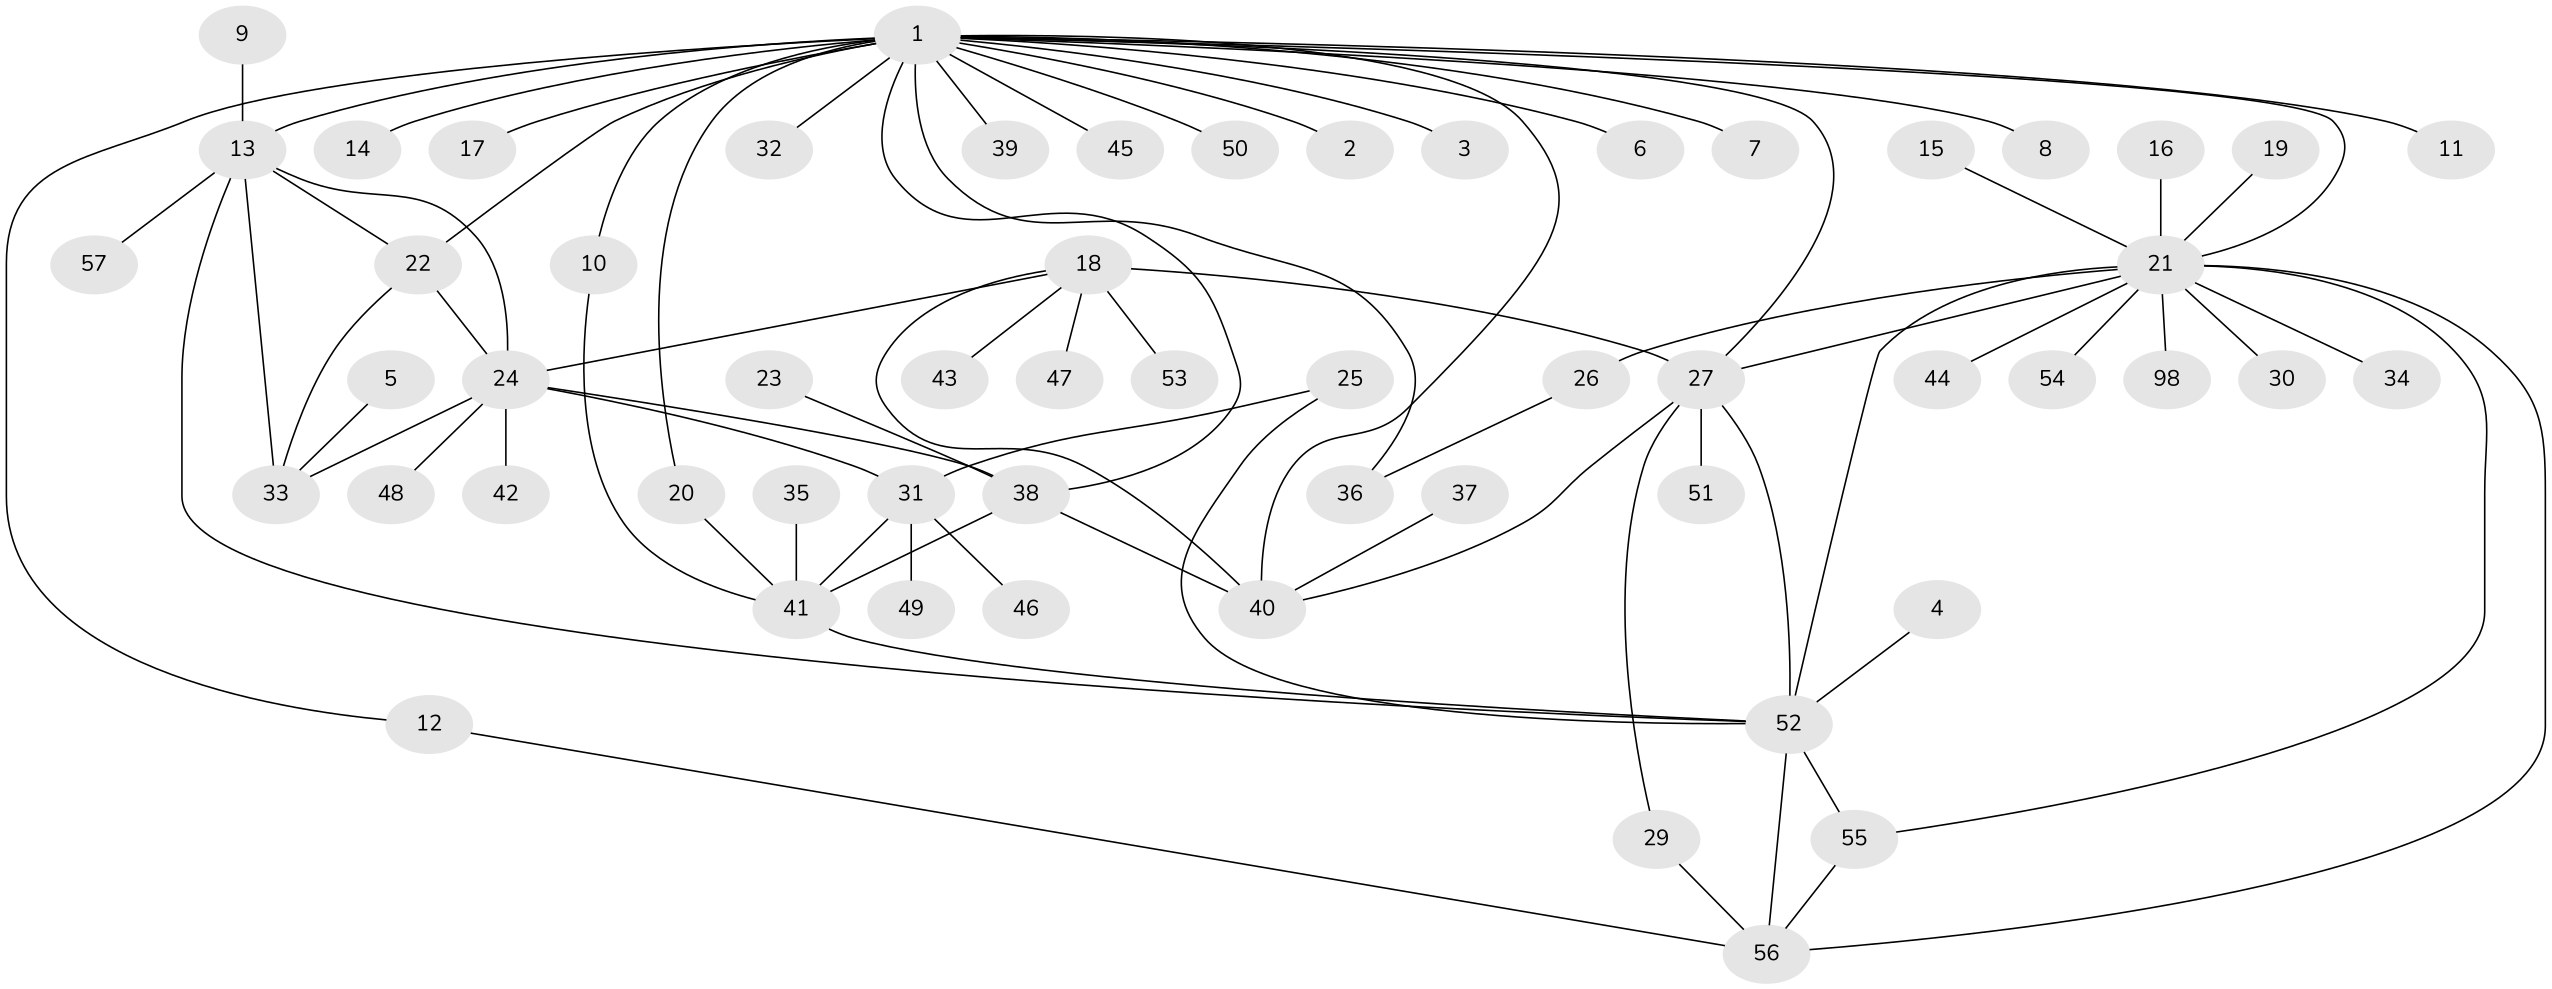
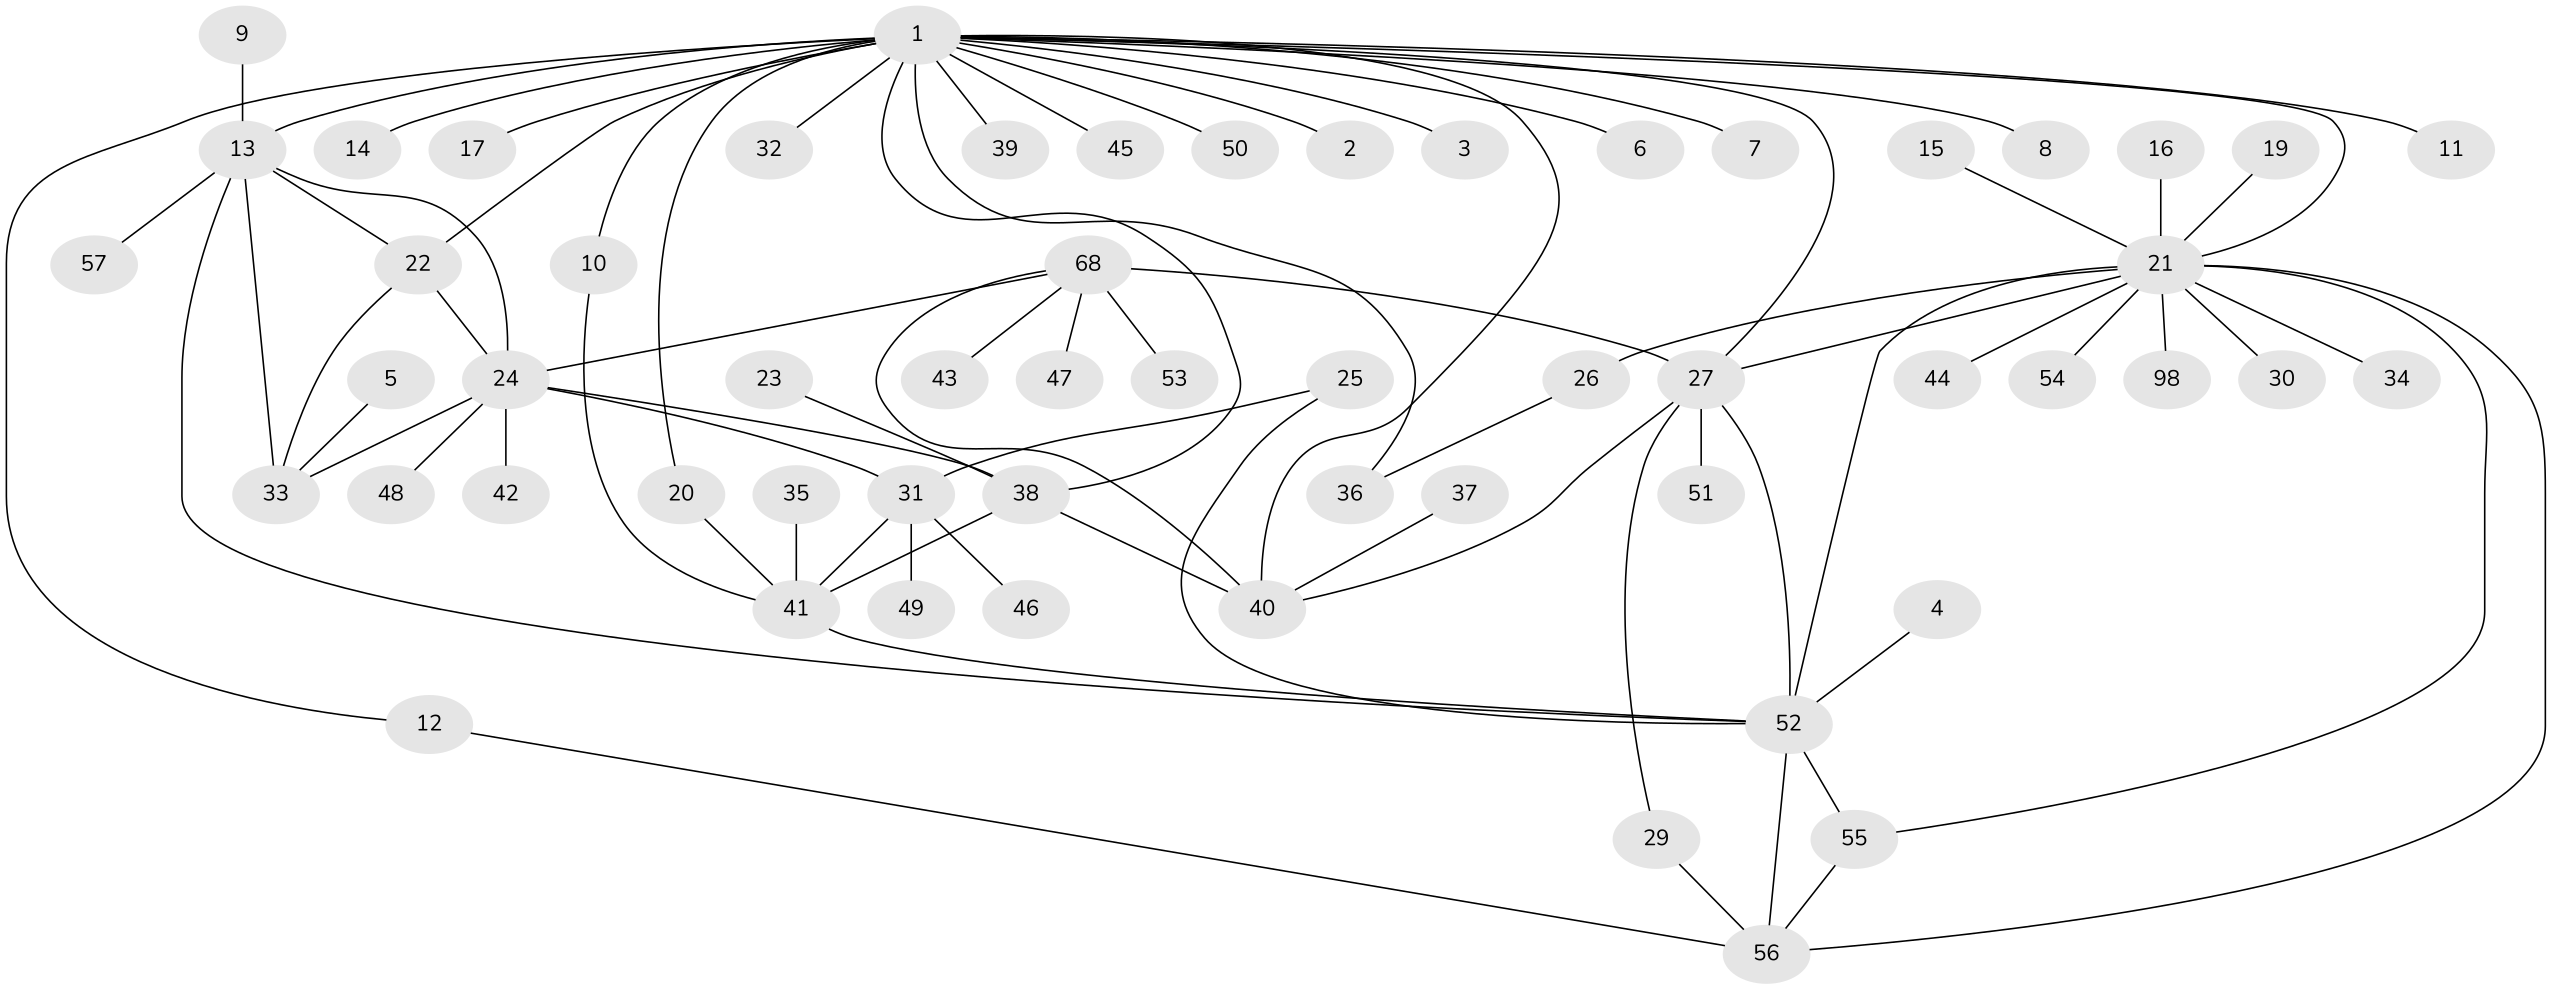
node "18": label "18" -> "68"
